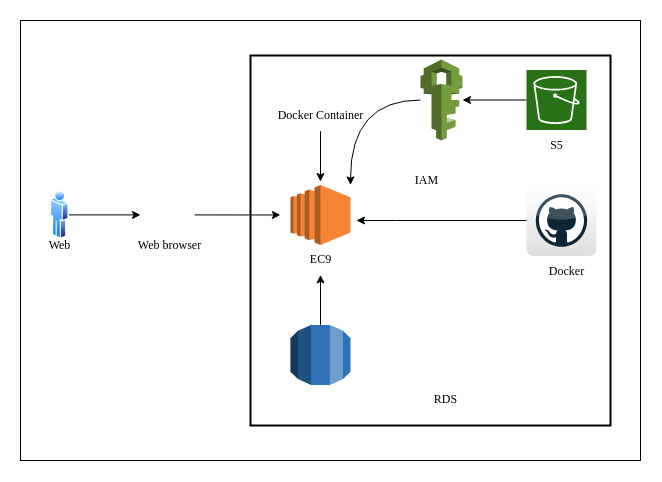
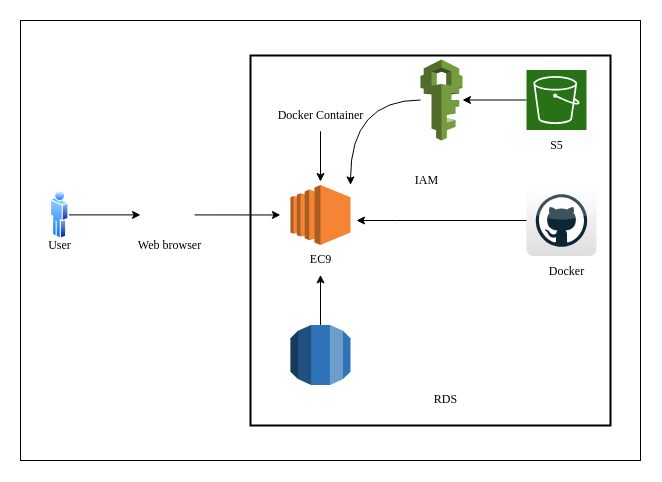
node "Web": label "Web" -> "User"
